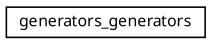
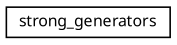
node "generators_generators": label "generators_generators" -> "strong_generators"
